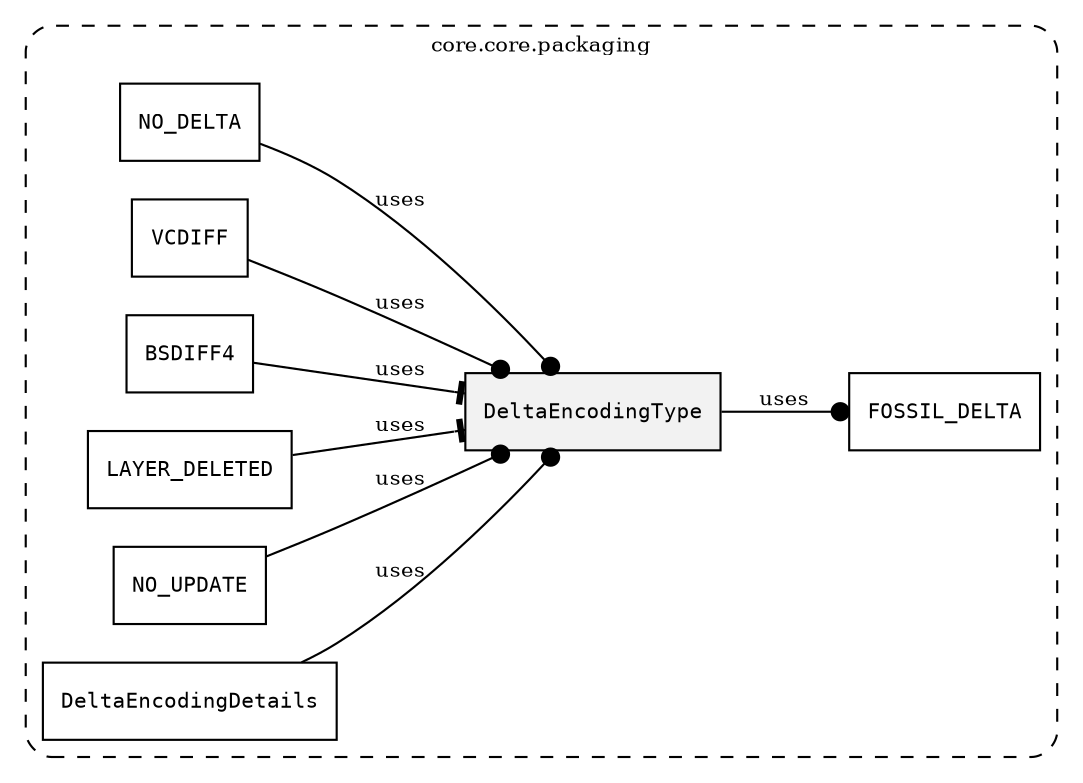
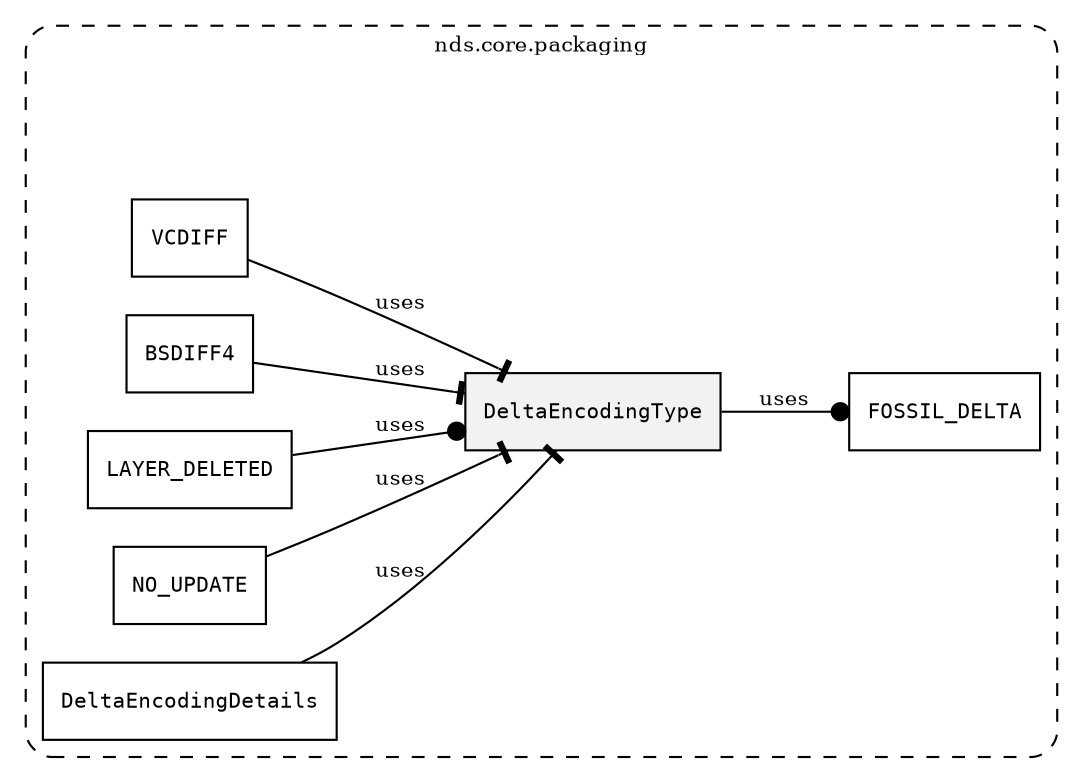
cluster "core.core.packaging": label "core.core.packaging" -> "nds.core.packaging"
node "NO_DELTA": removed
edge "VCDIFF" -> "DeltaEncodingType": arrowhead dot -> tee
edge "LAYER_DELETED" -> "DeltaEncodingType": arrowhead tee -> dot
edge "NO_UPDATE" -> "DeltaEncodingType": arrowhead dot -> tee
edge "DeltaEncodingDetails" -> "DeltaEncodingType": arrowhead dot -> tee
